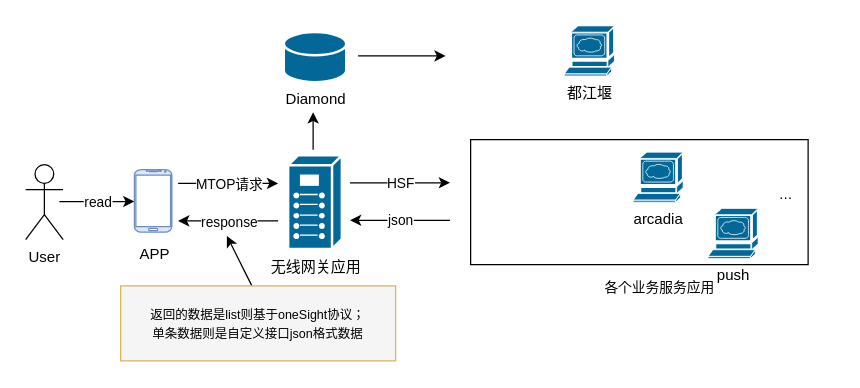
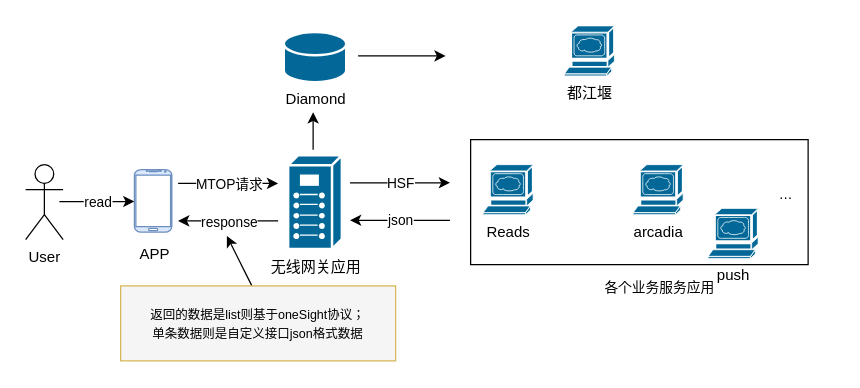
node "arcadia": moved (658, 177) -> (658, 189)
node "Reads": added
